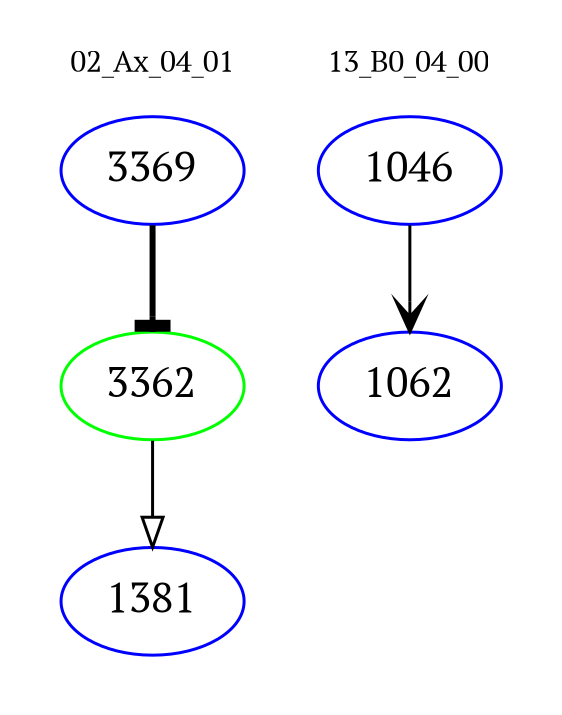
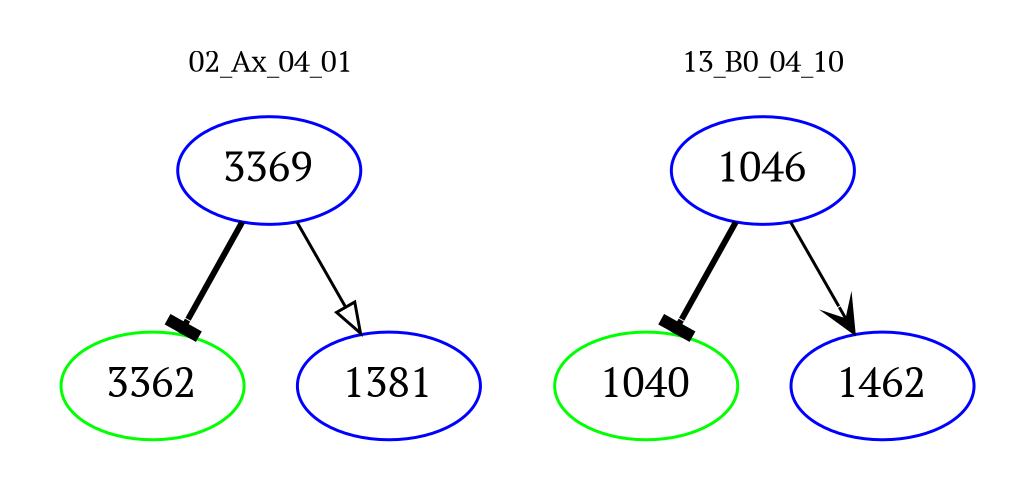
cluster "13_B0_04_00": label "13_B0_04_00" -> "13_B0_04_10"
node "1062": label "1062" -> "1462"
node "1040": added
edge "3362" -> "1381": now "3369" -> "1381"
